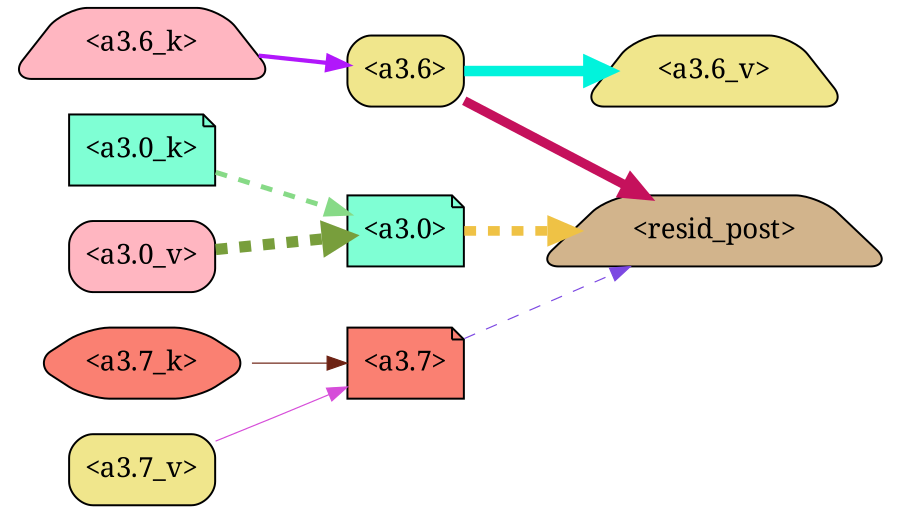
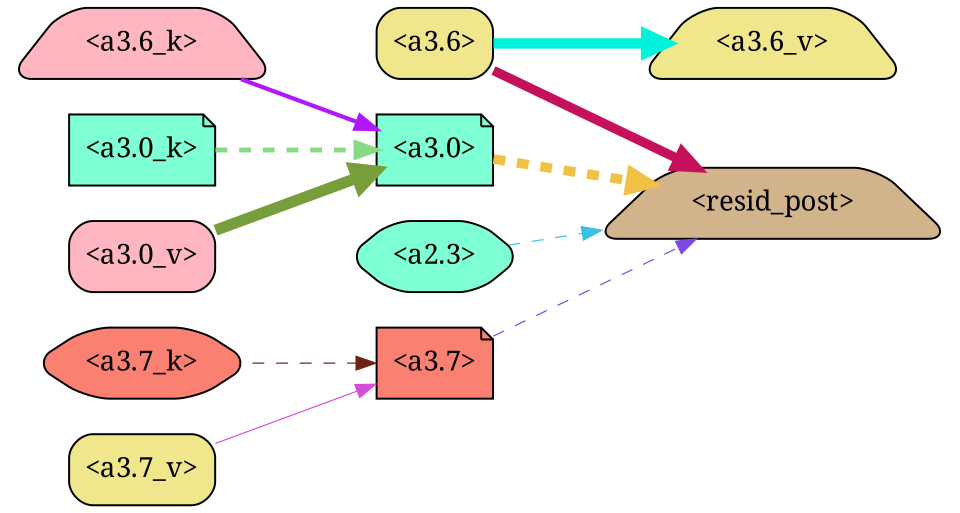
edge "<a3.6_k>" -> "<a3.6>": now "<a3.6_k>" -> "<a3.0>"
edge "<a3.0_v>" -> "<a3.0>": style dashed -> solid
node "<a2.3>": added
edge "<a3.7_k>" -> "<a3.7>": style solid -> dashed
